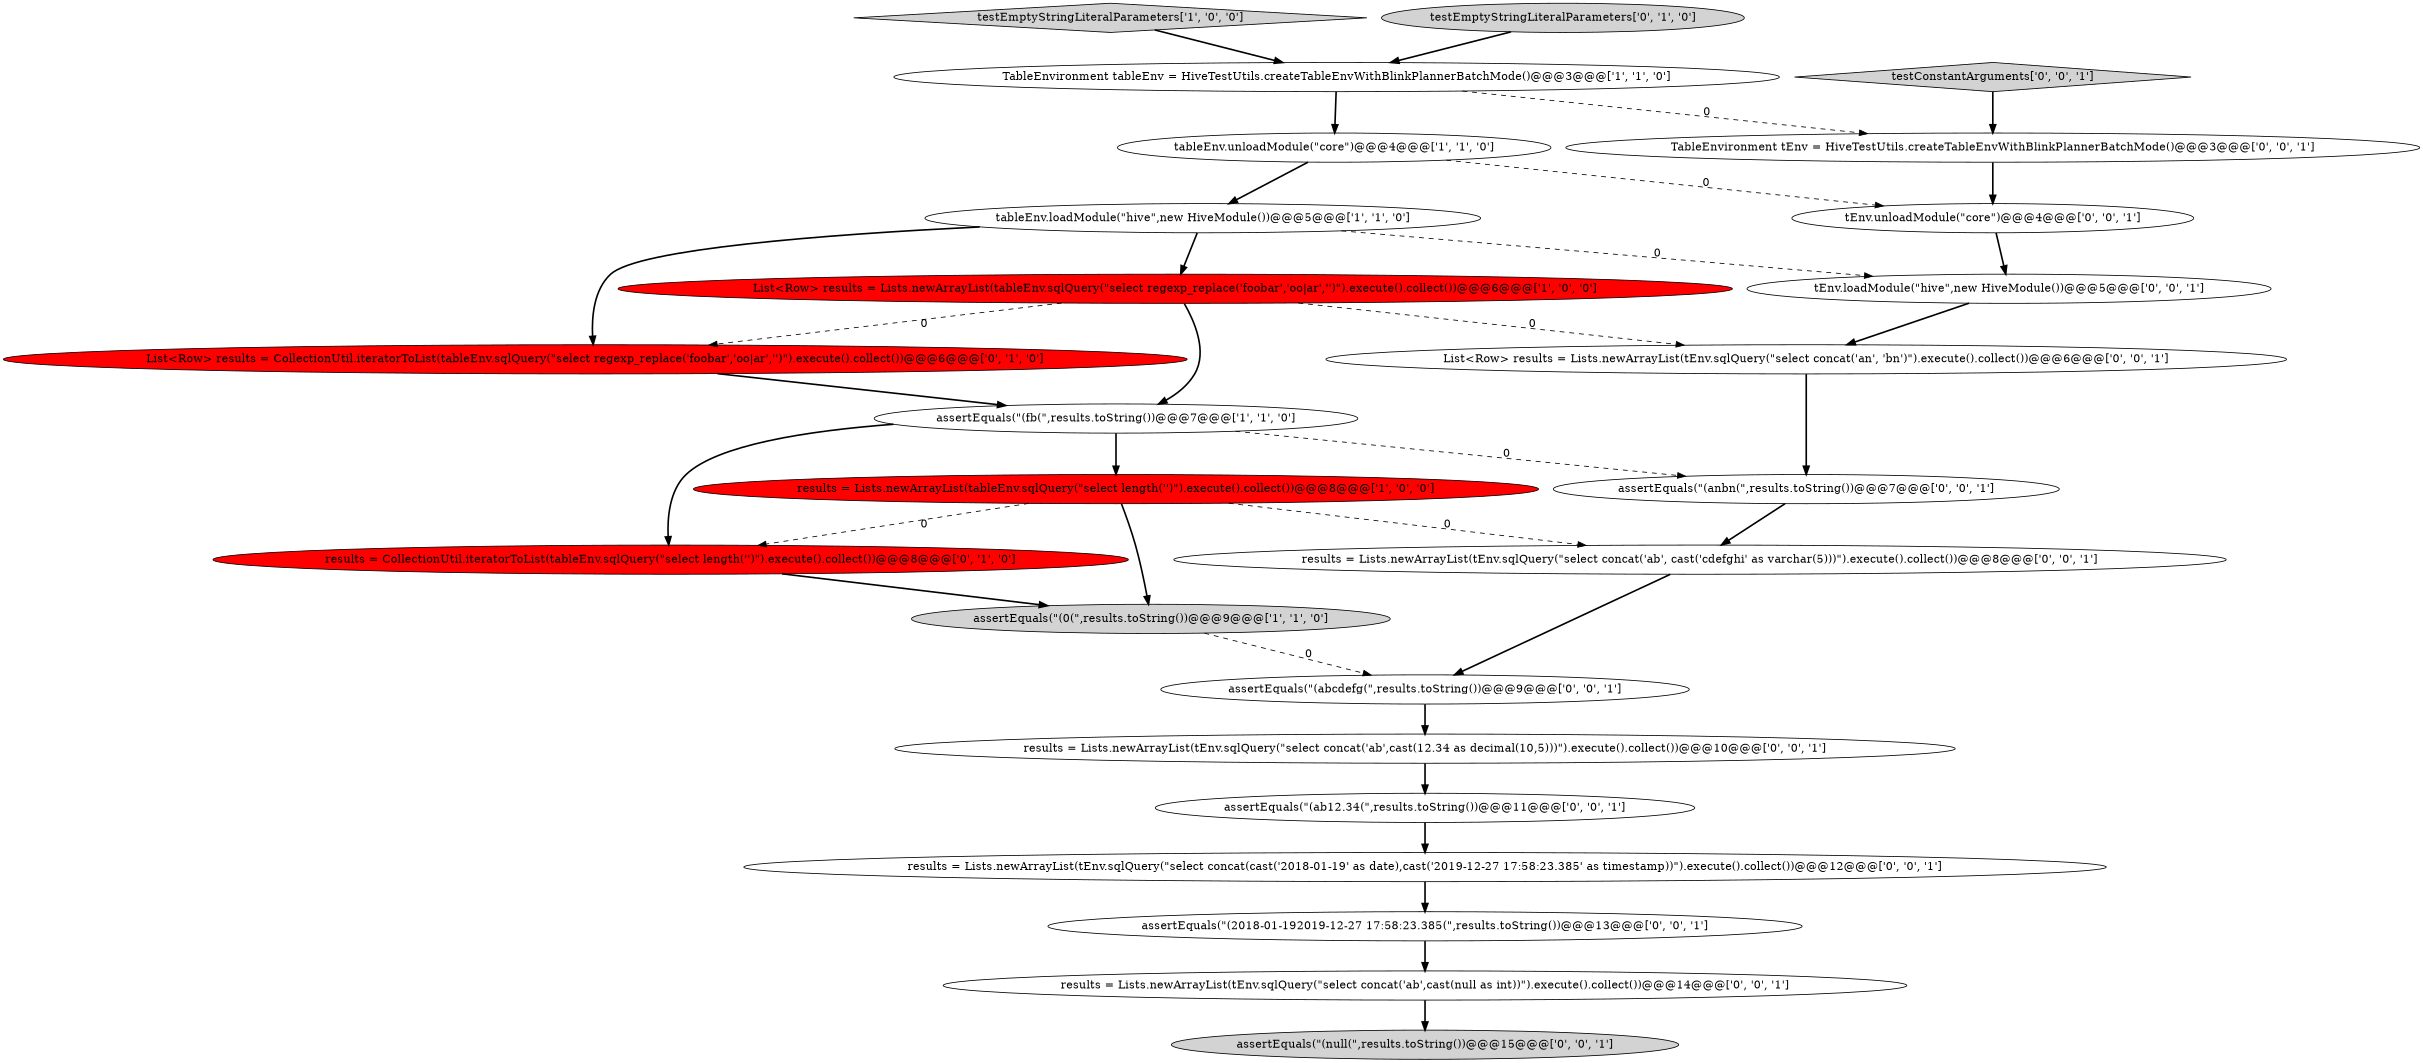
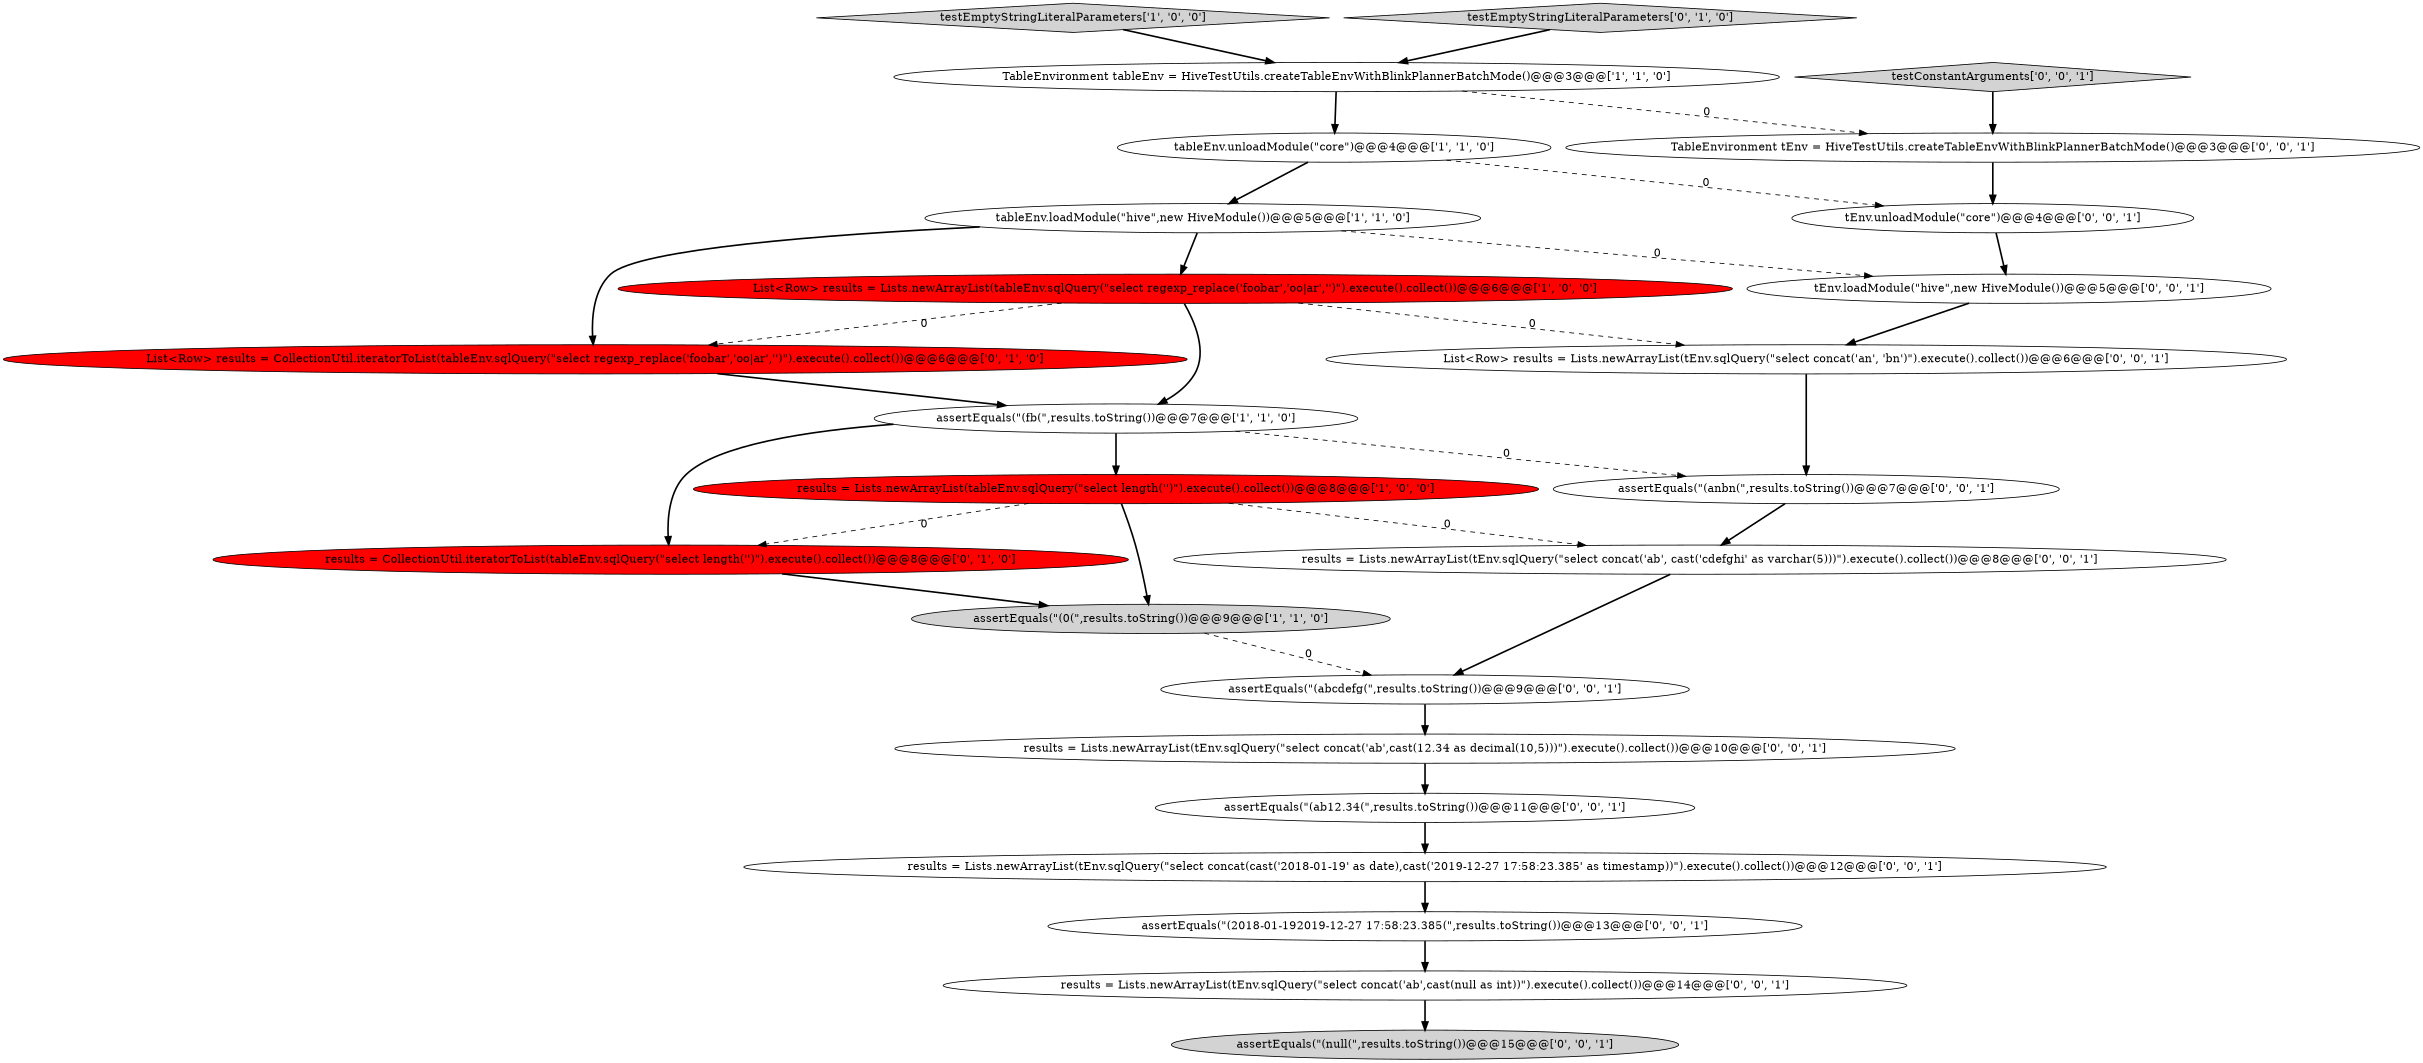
node "testEmptyStringLiteralParameters['0', '1', '0']": shape ellipse -> diamond
